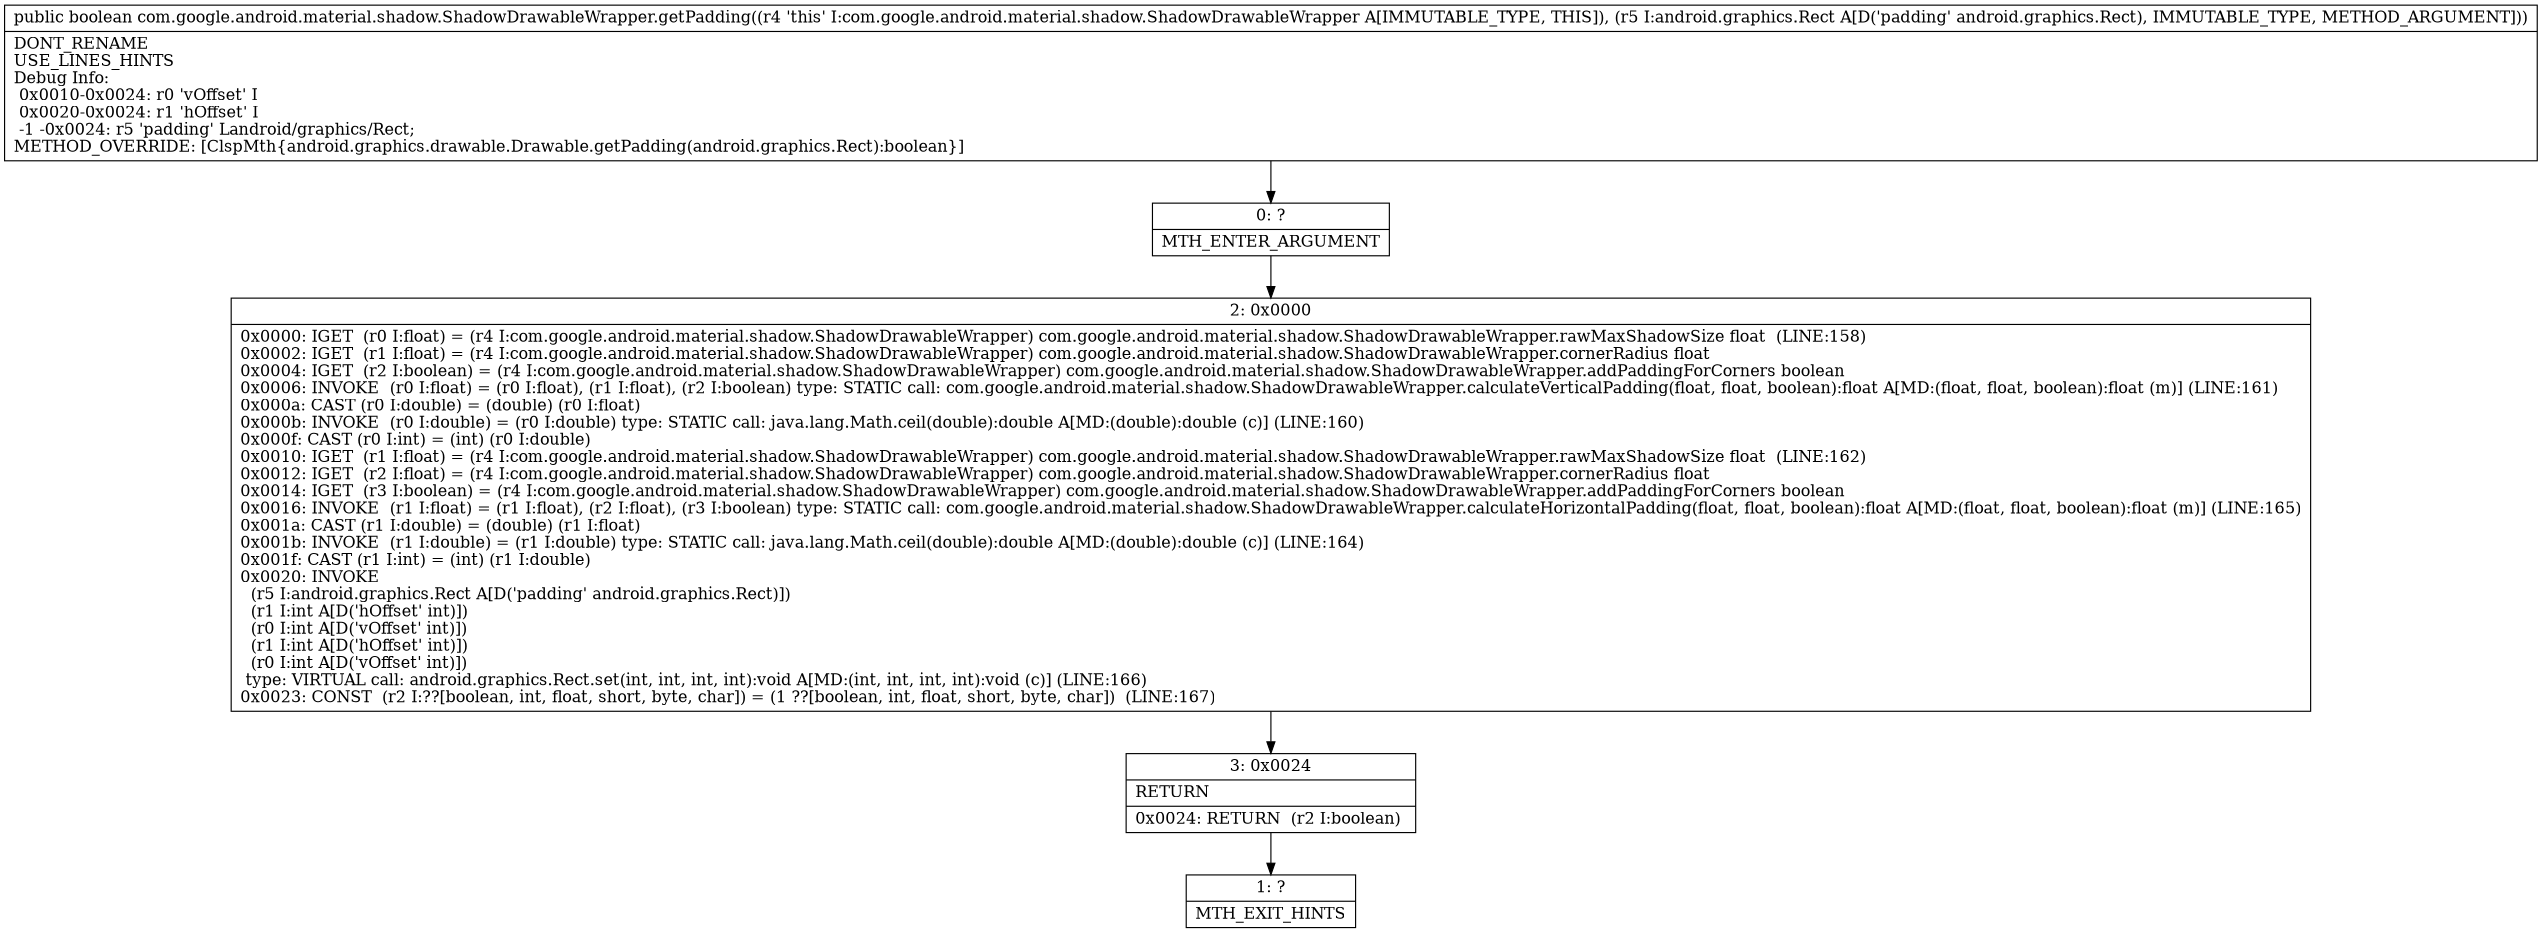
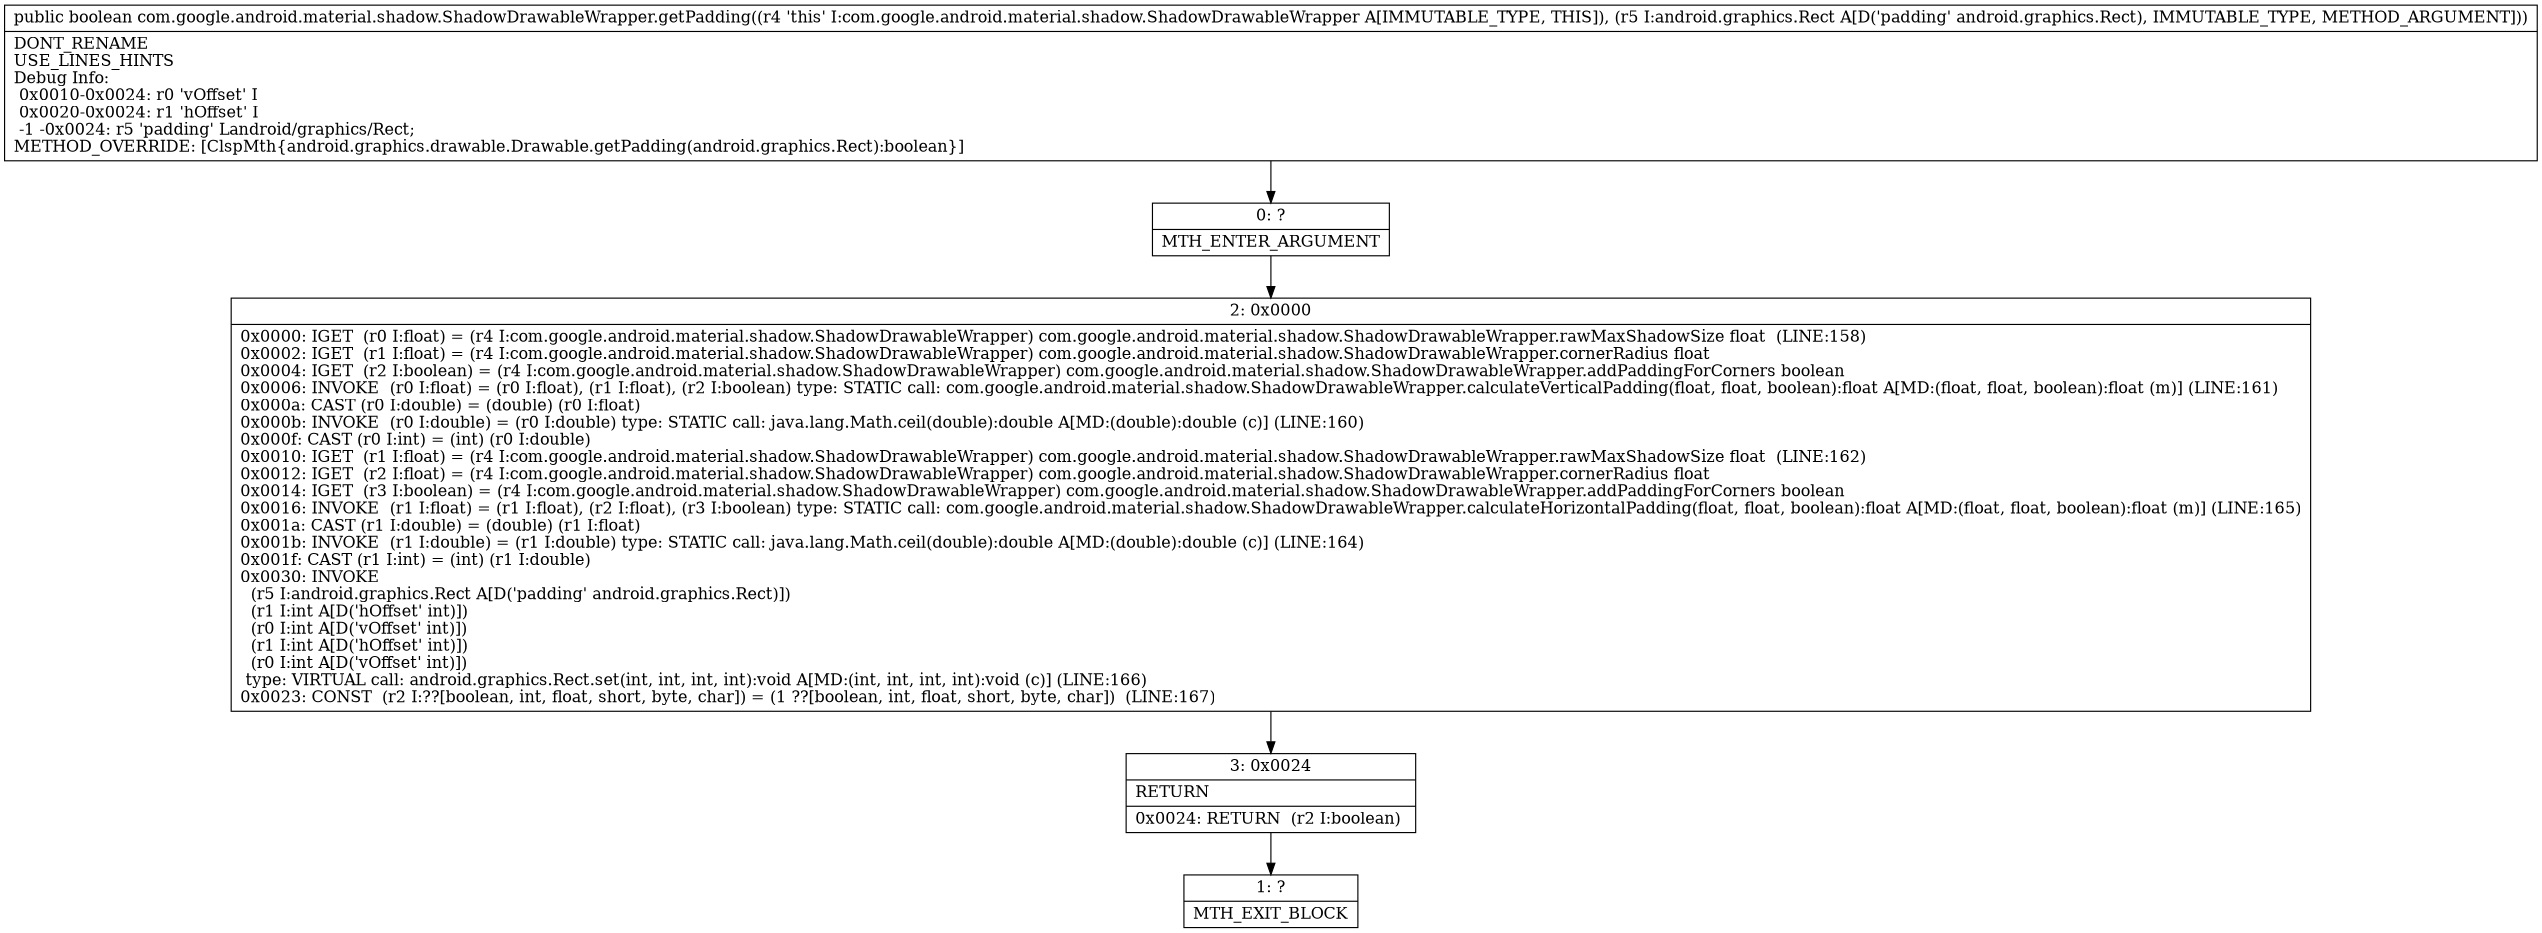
node "2: 0x0000": text "0x0020: INVOKE" -> "0x0030: INVOKE"
node "1: ?": text "MTH_EXIT_HINTS" -> "MTH_EXIT_BLOCK"
